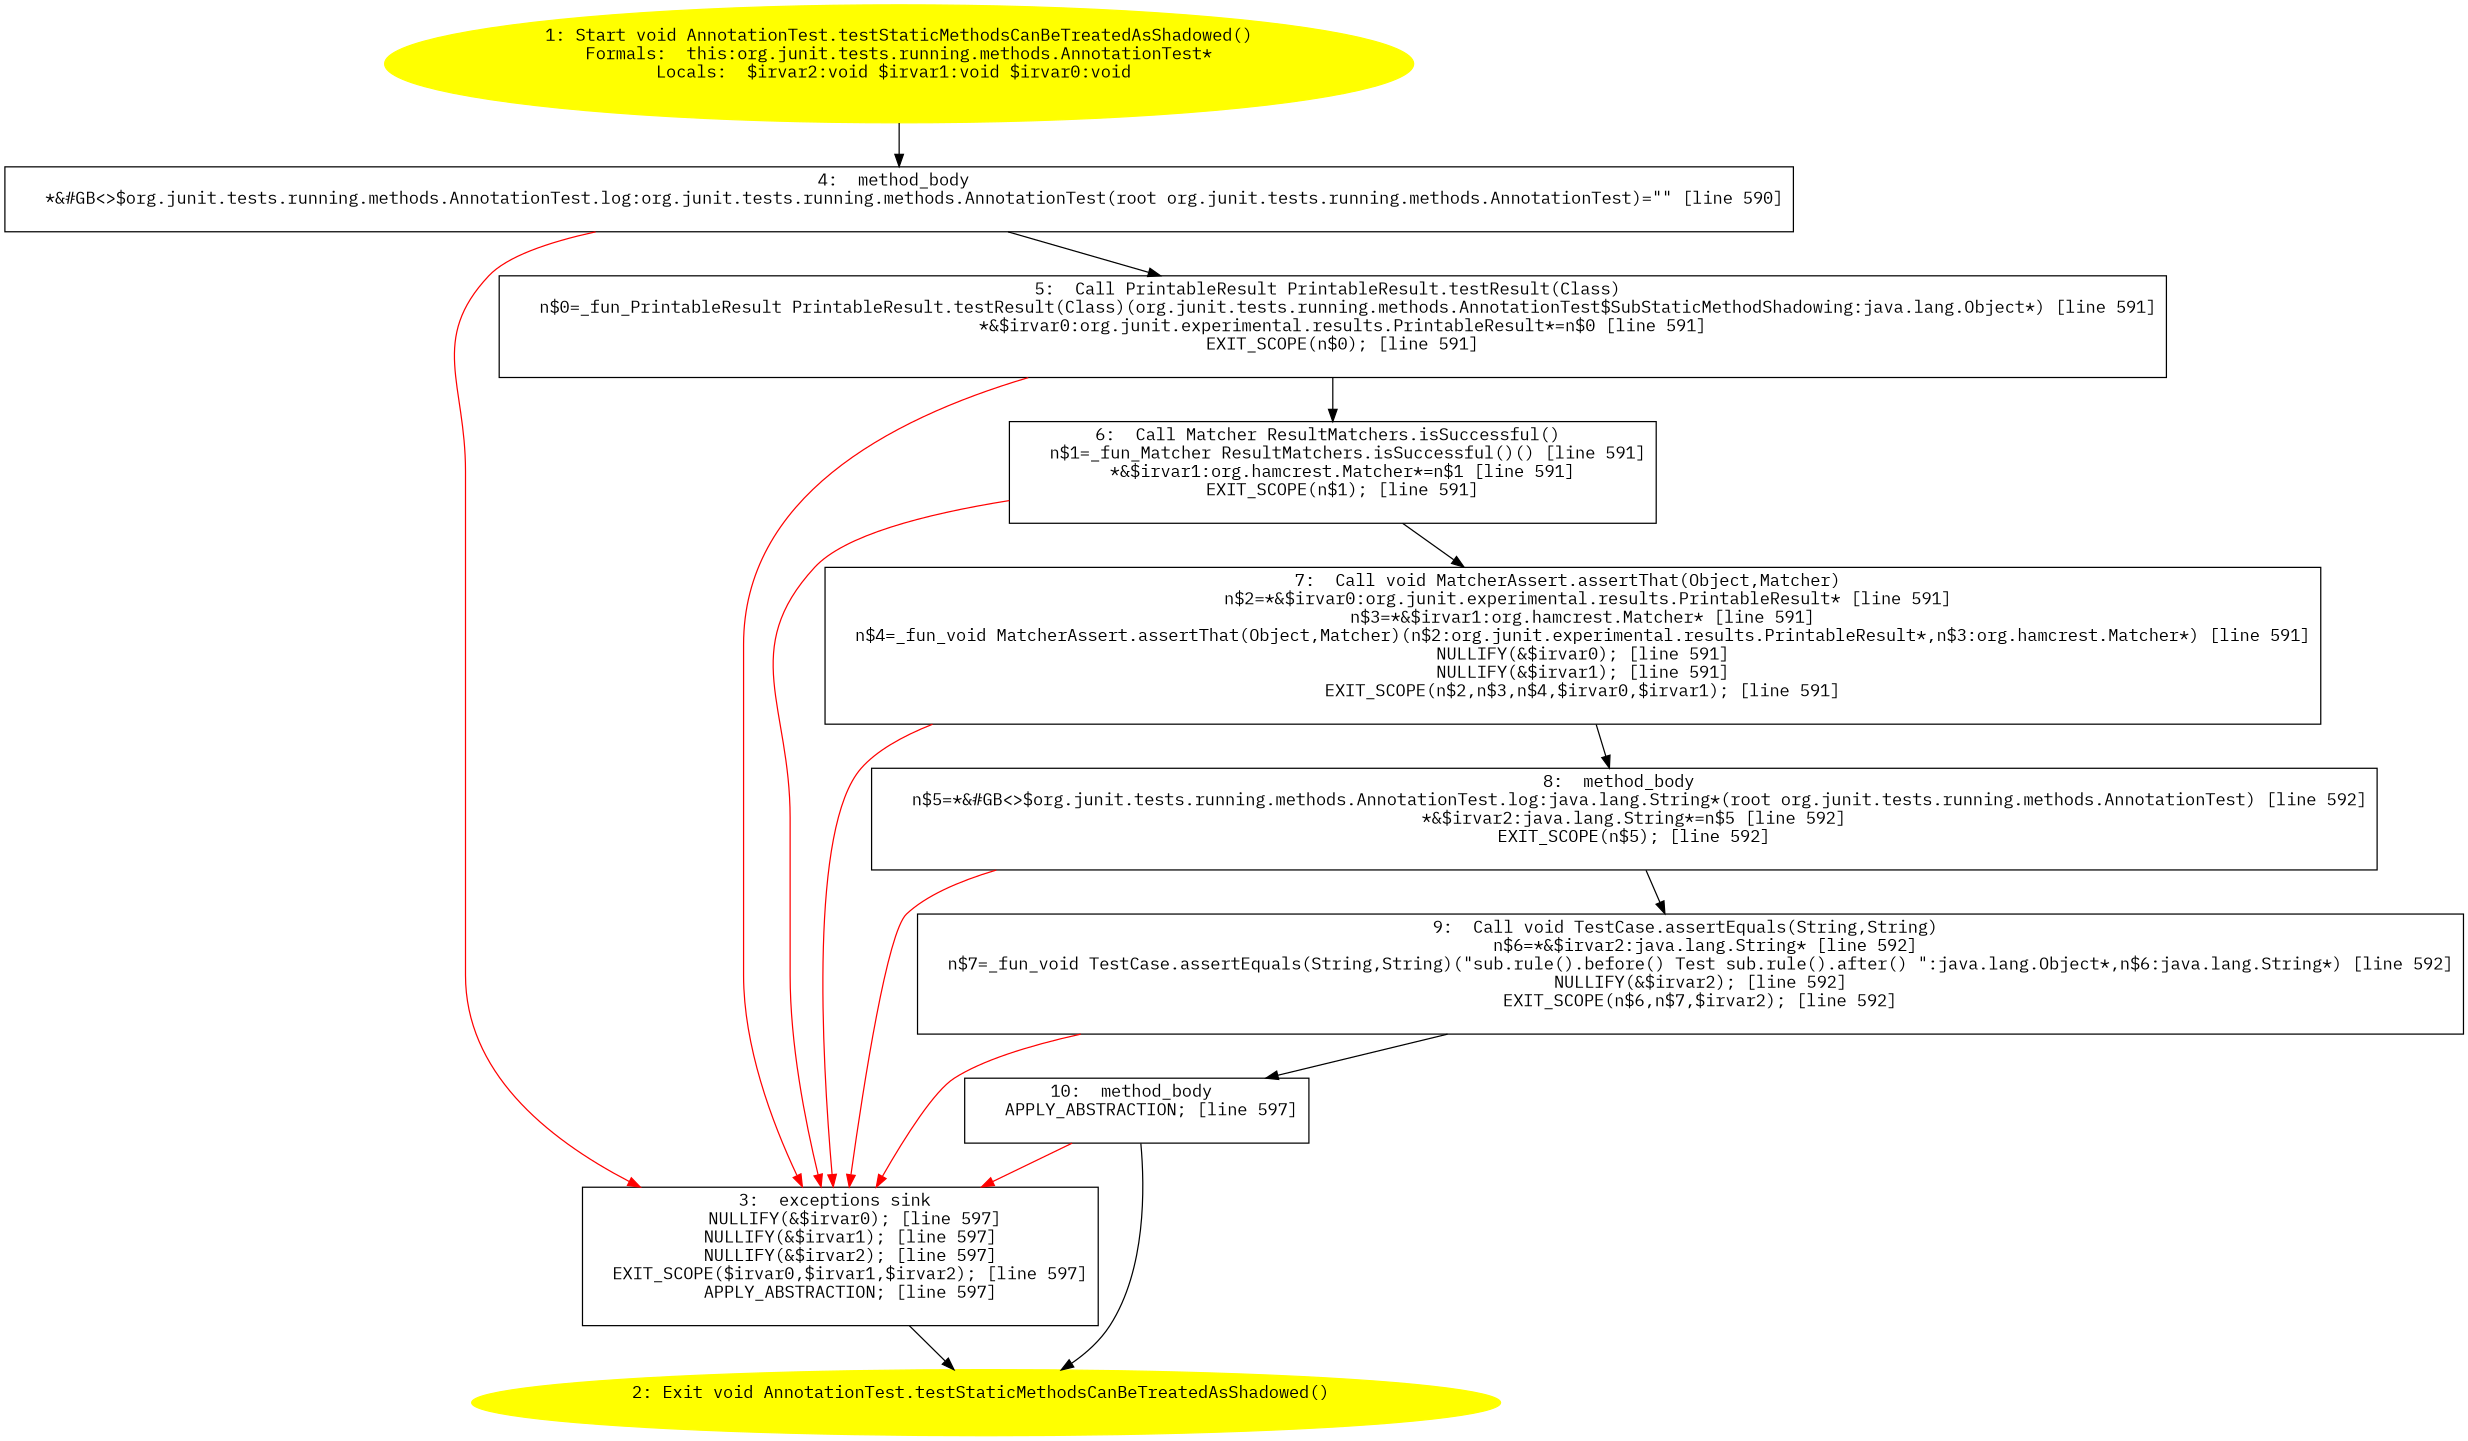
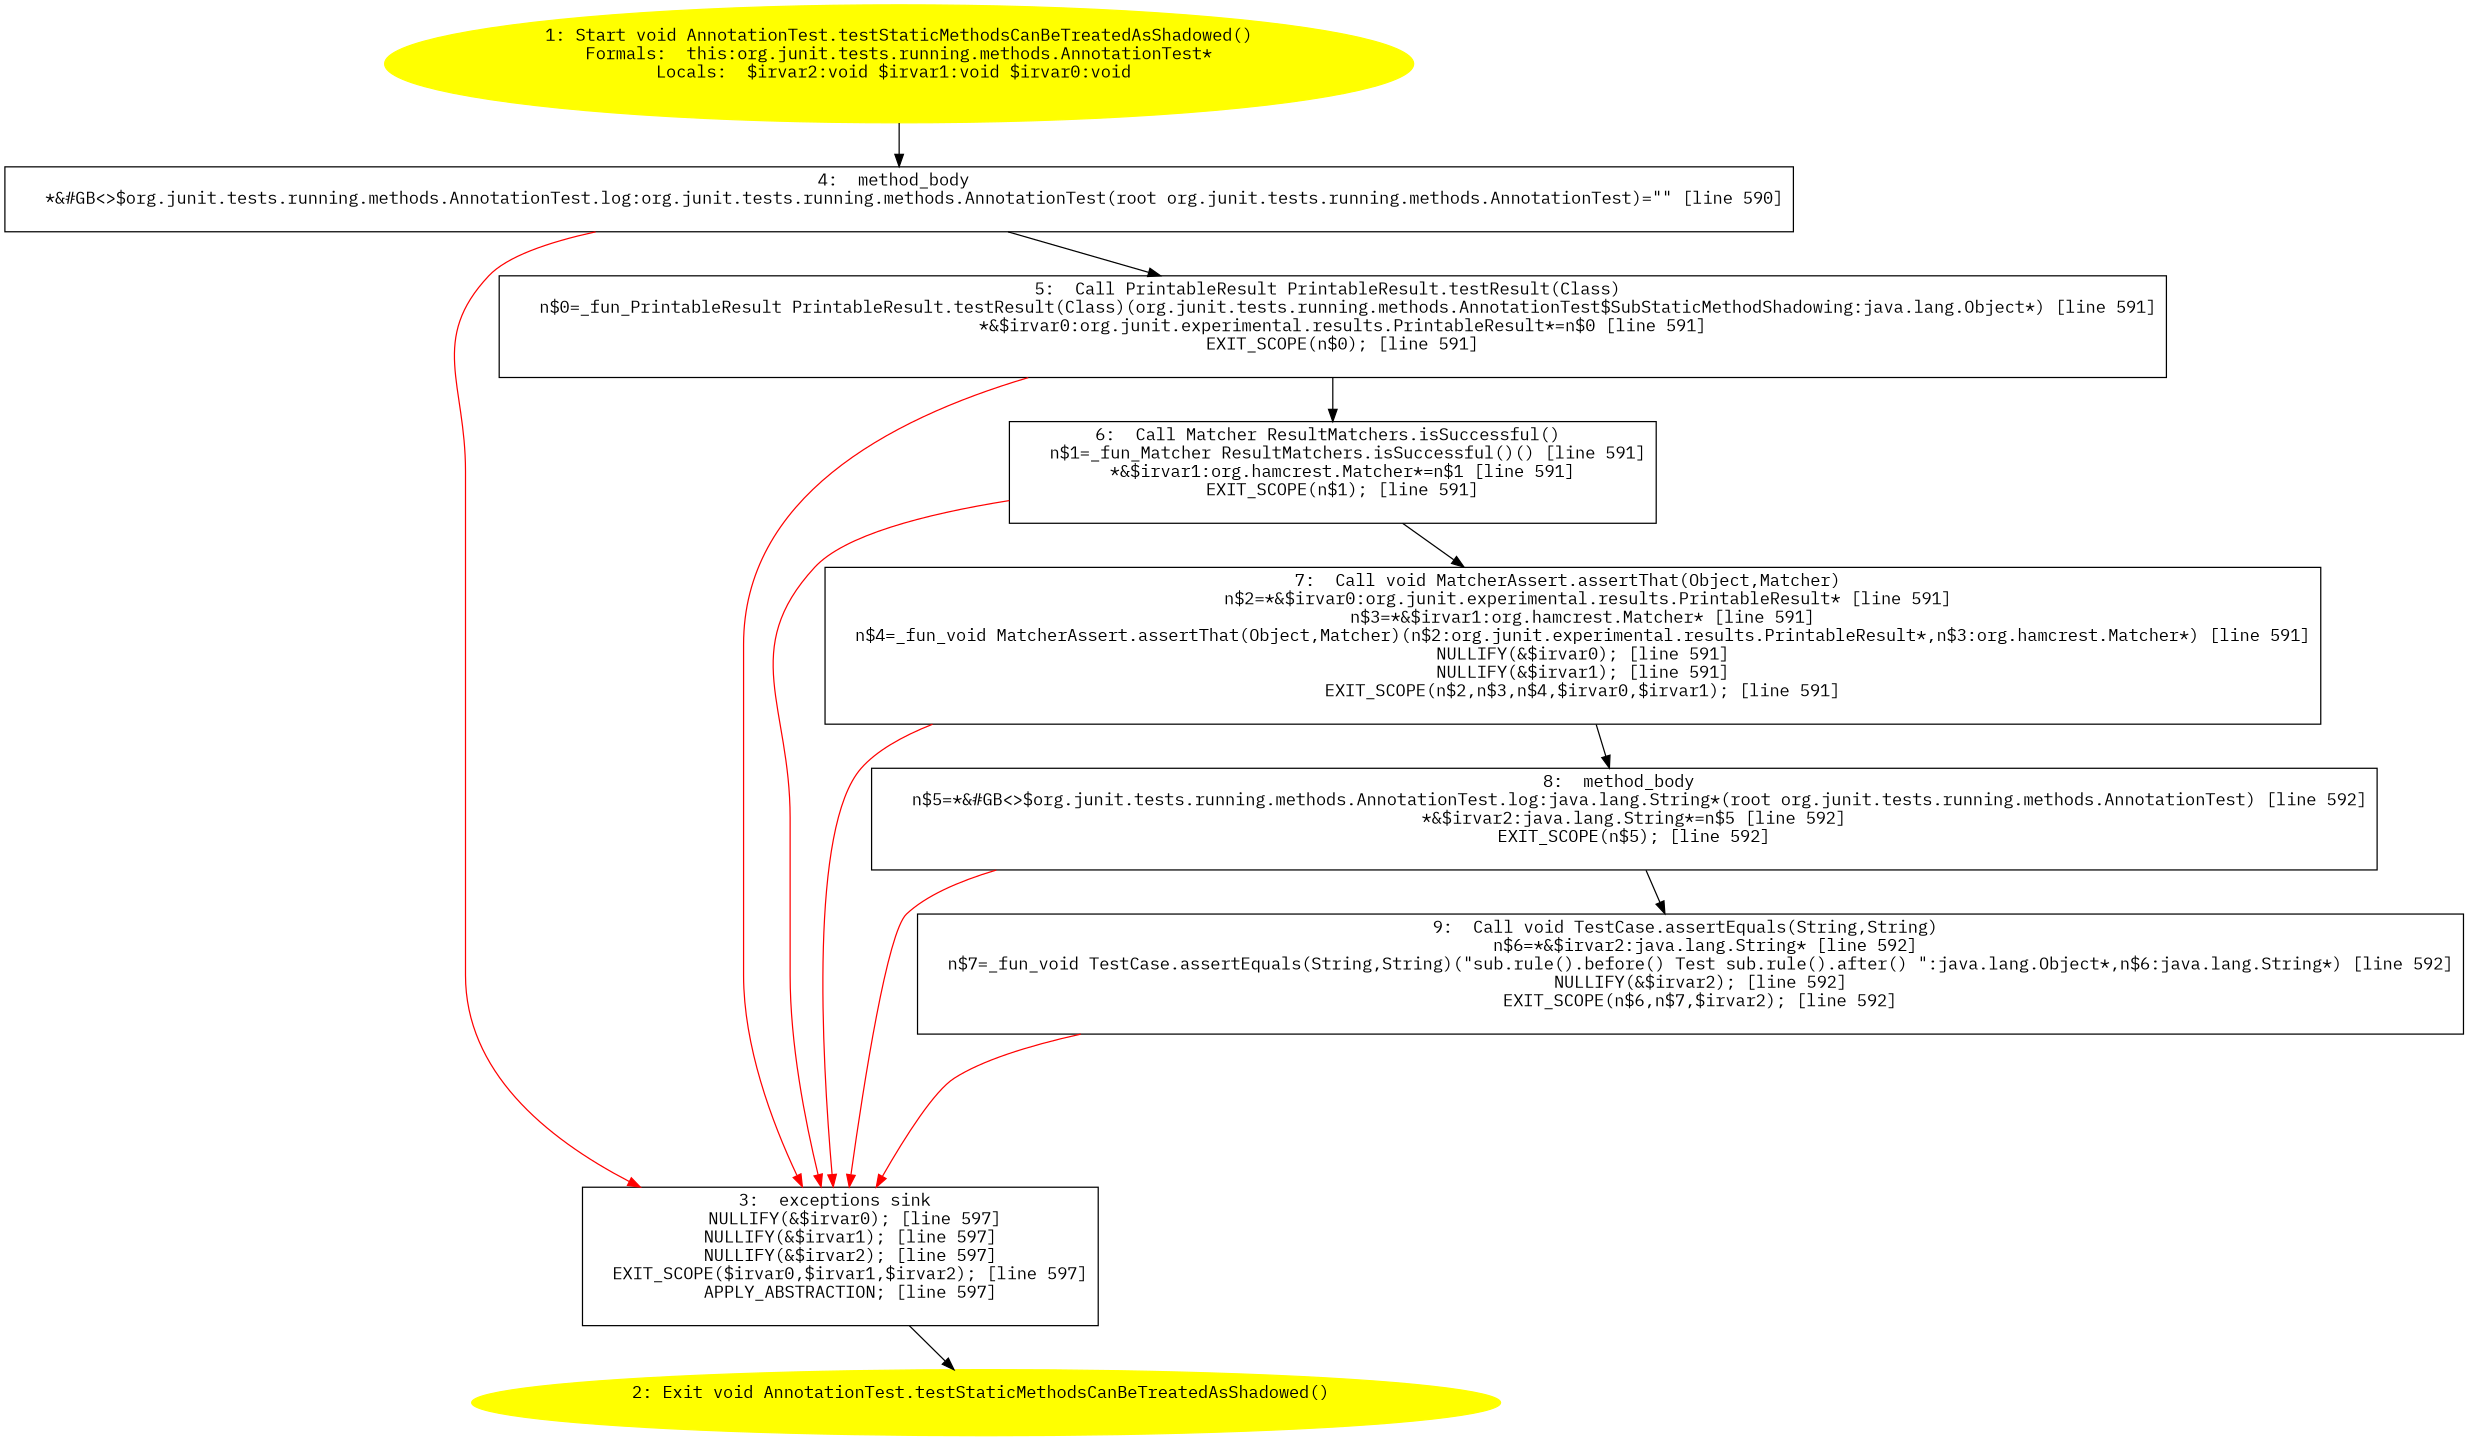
node "10:  method_body APPLY_ABSTRACTION; [line 597]": removed
